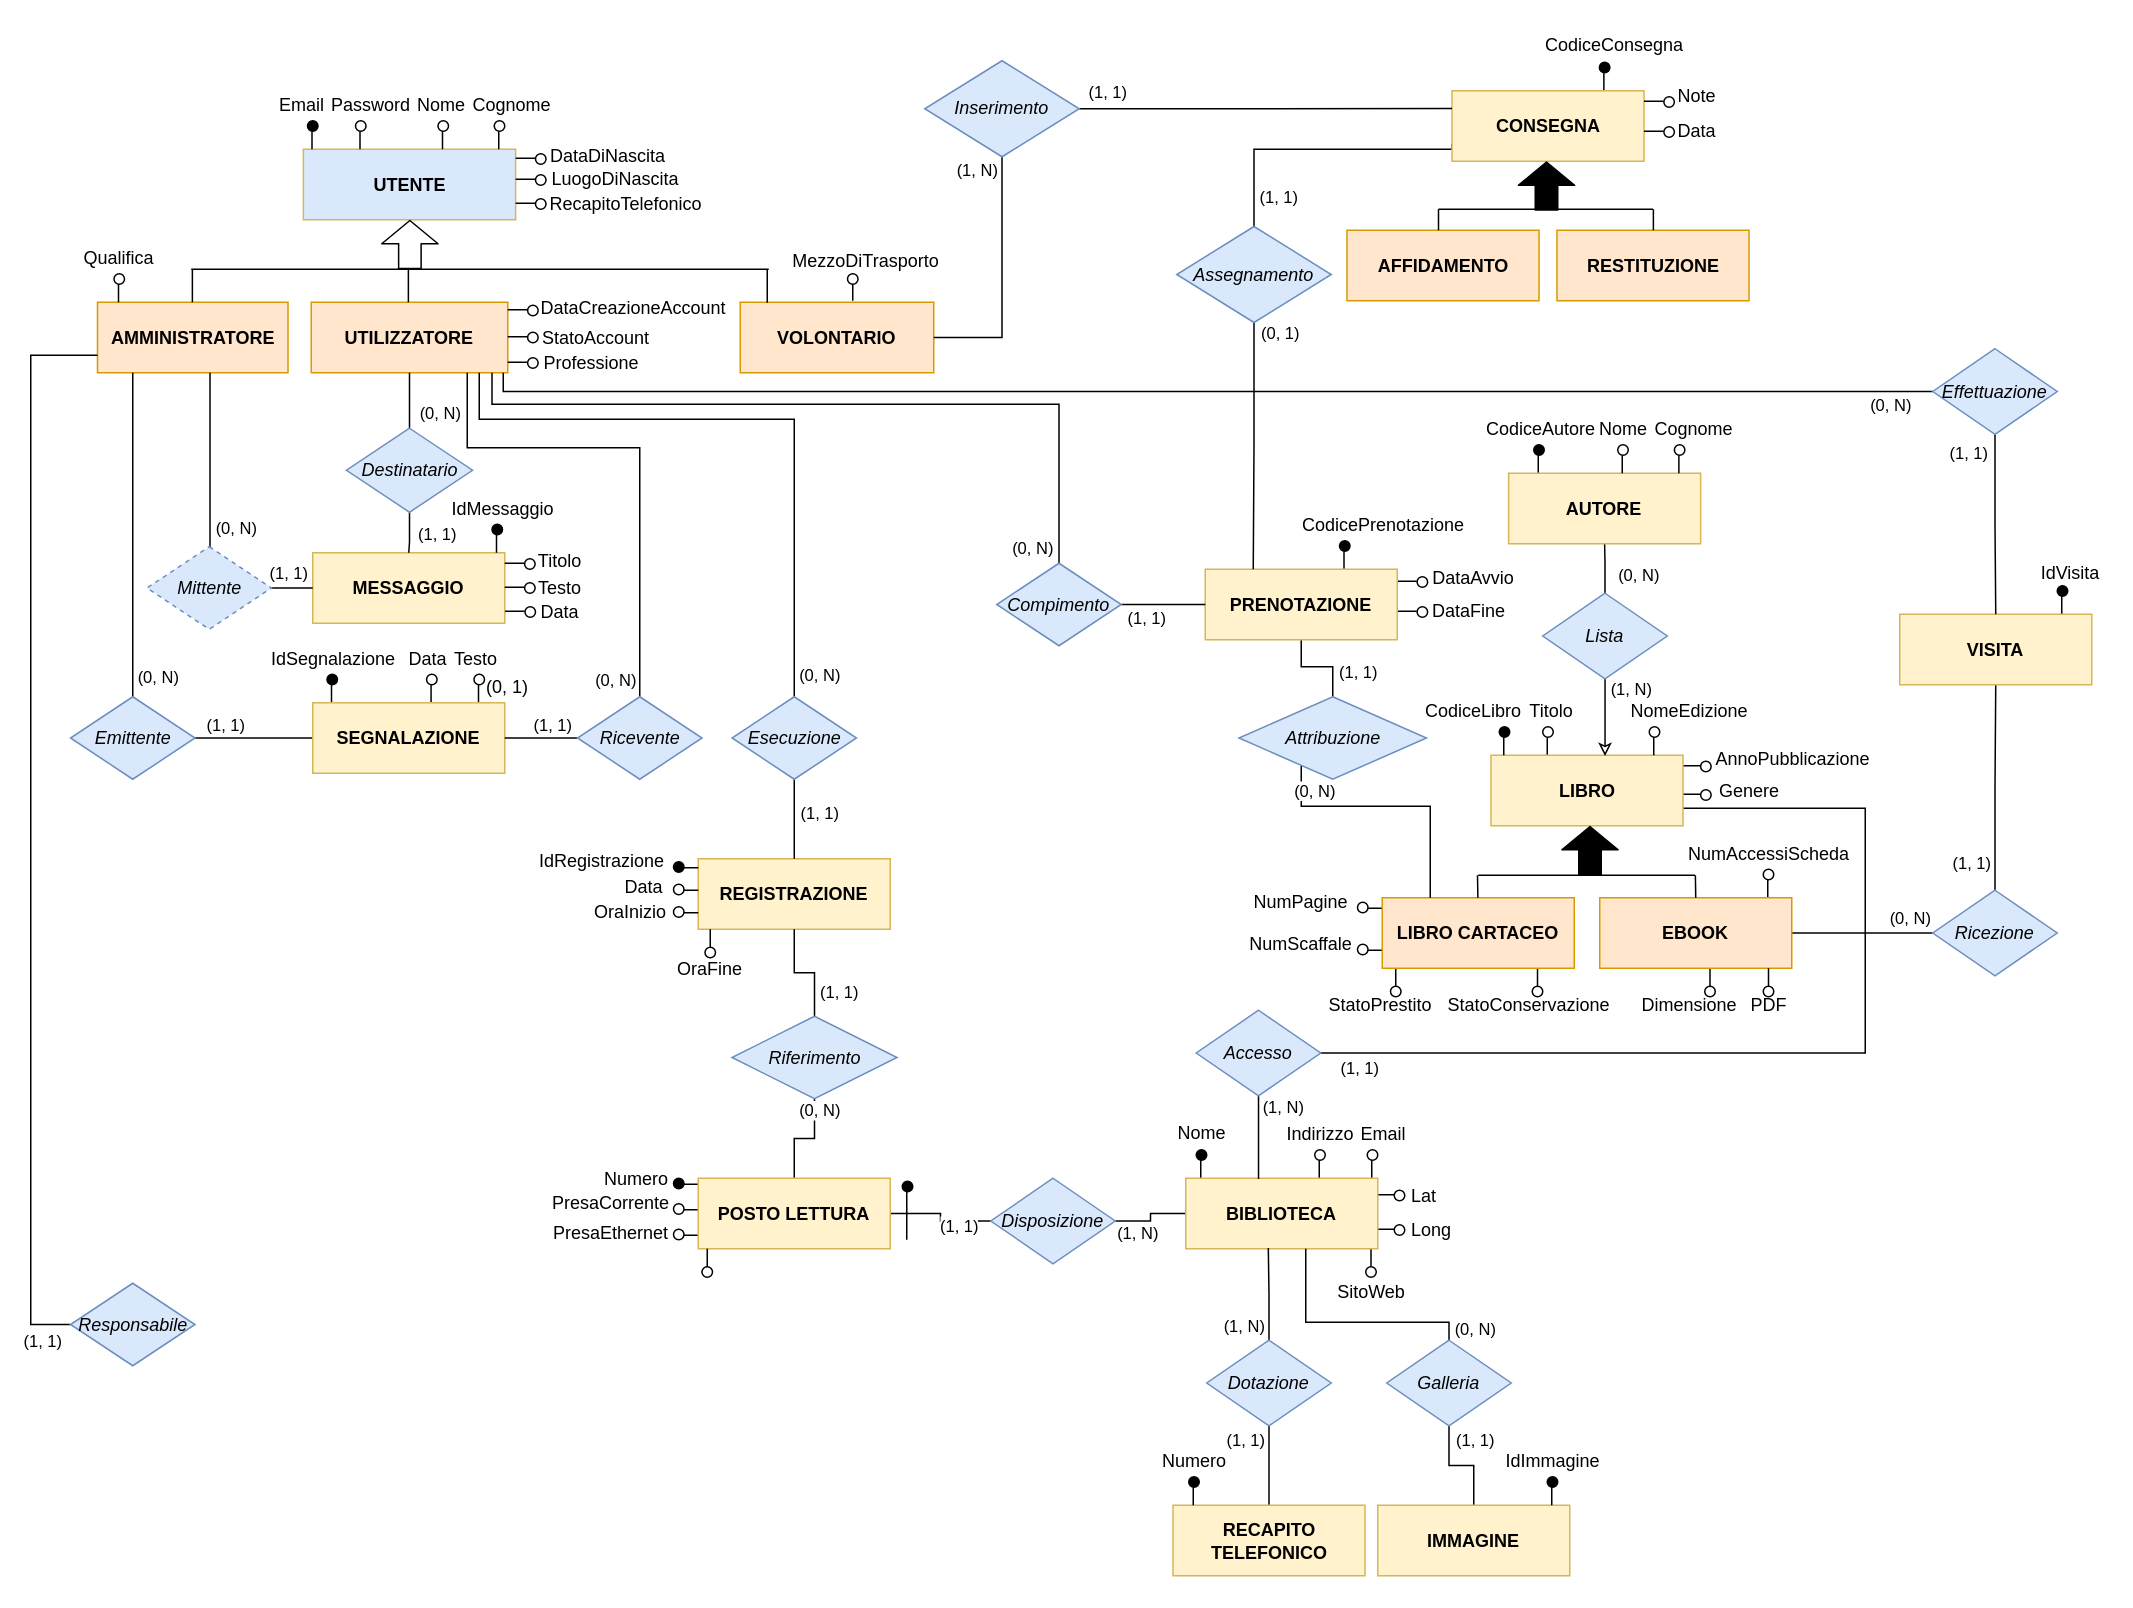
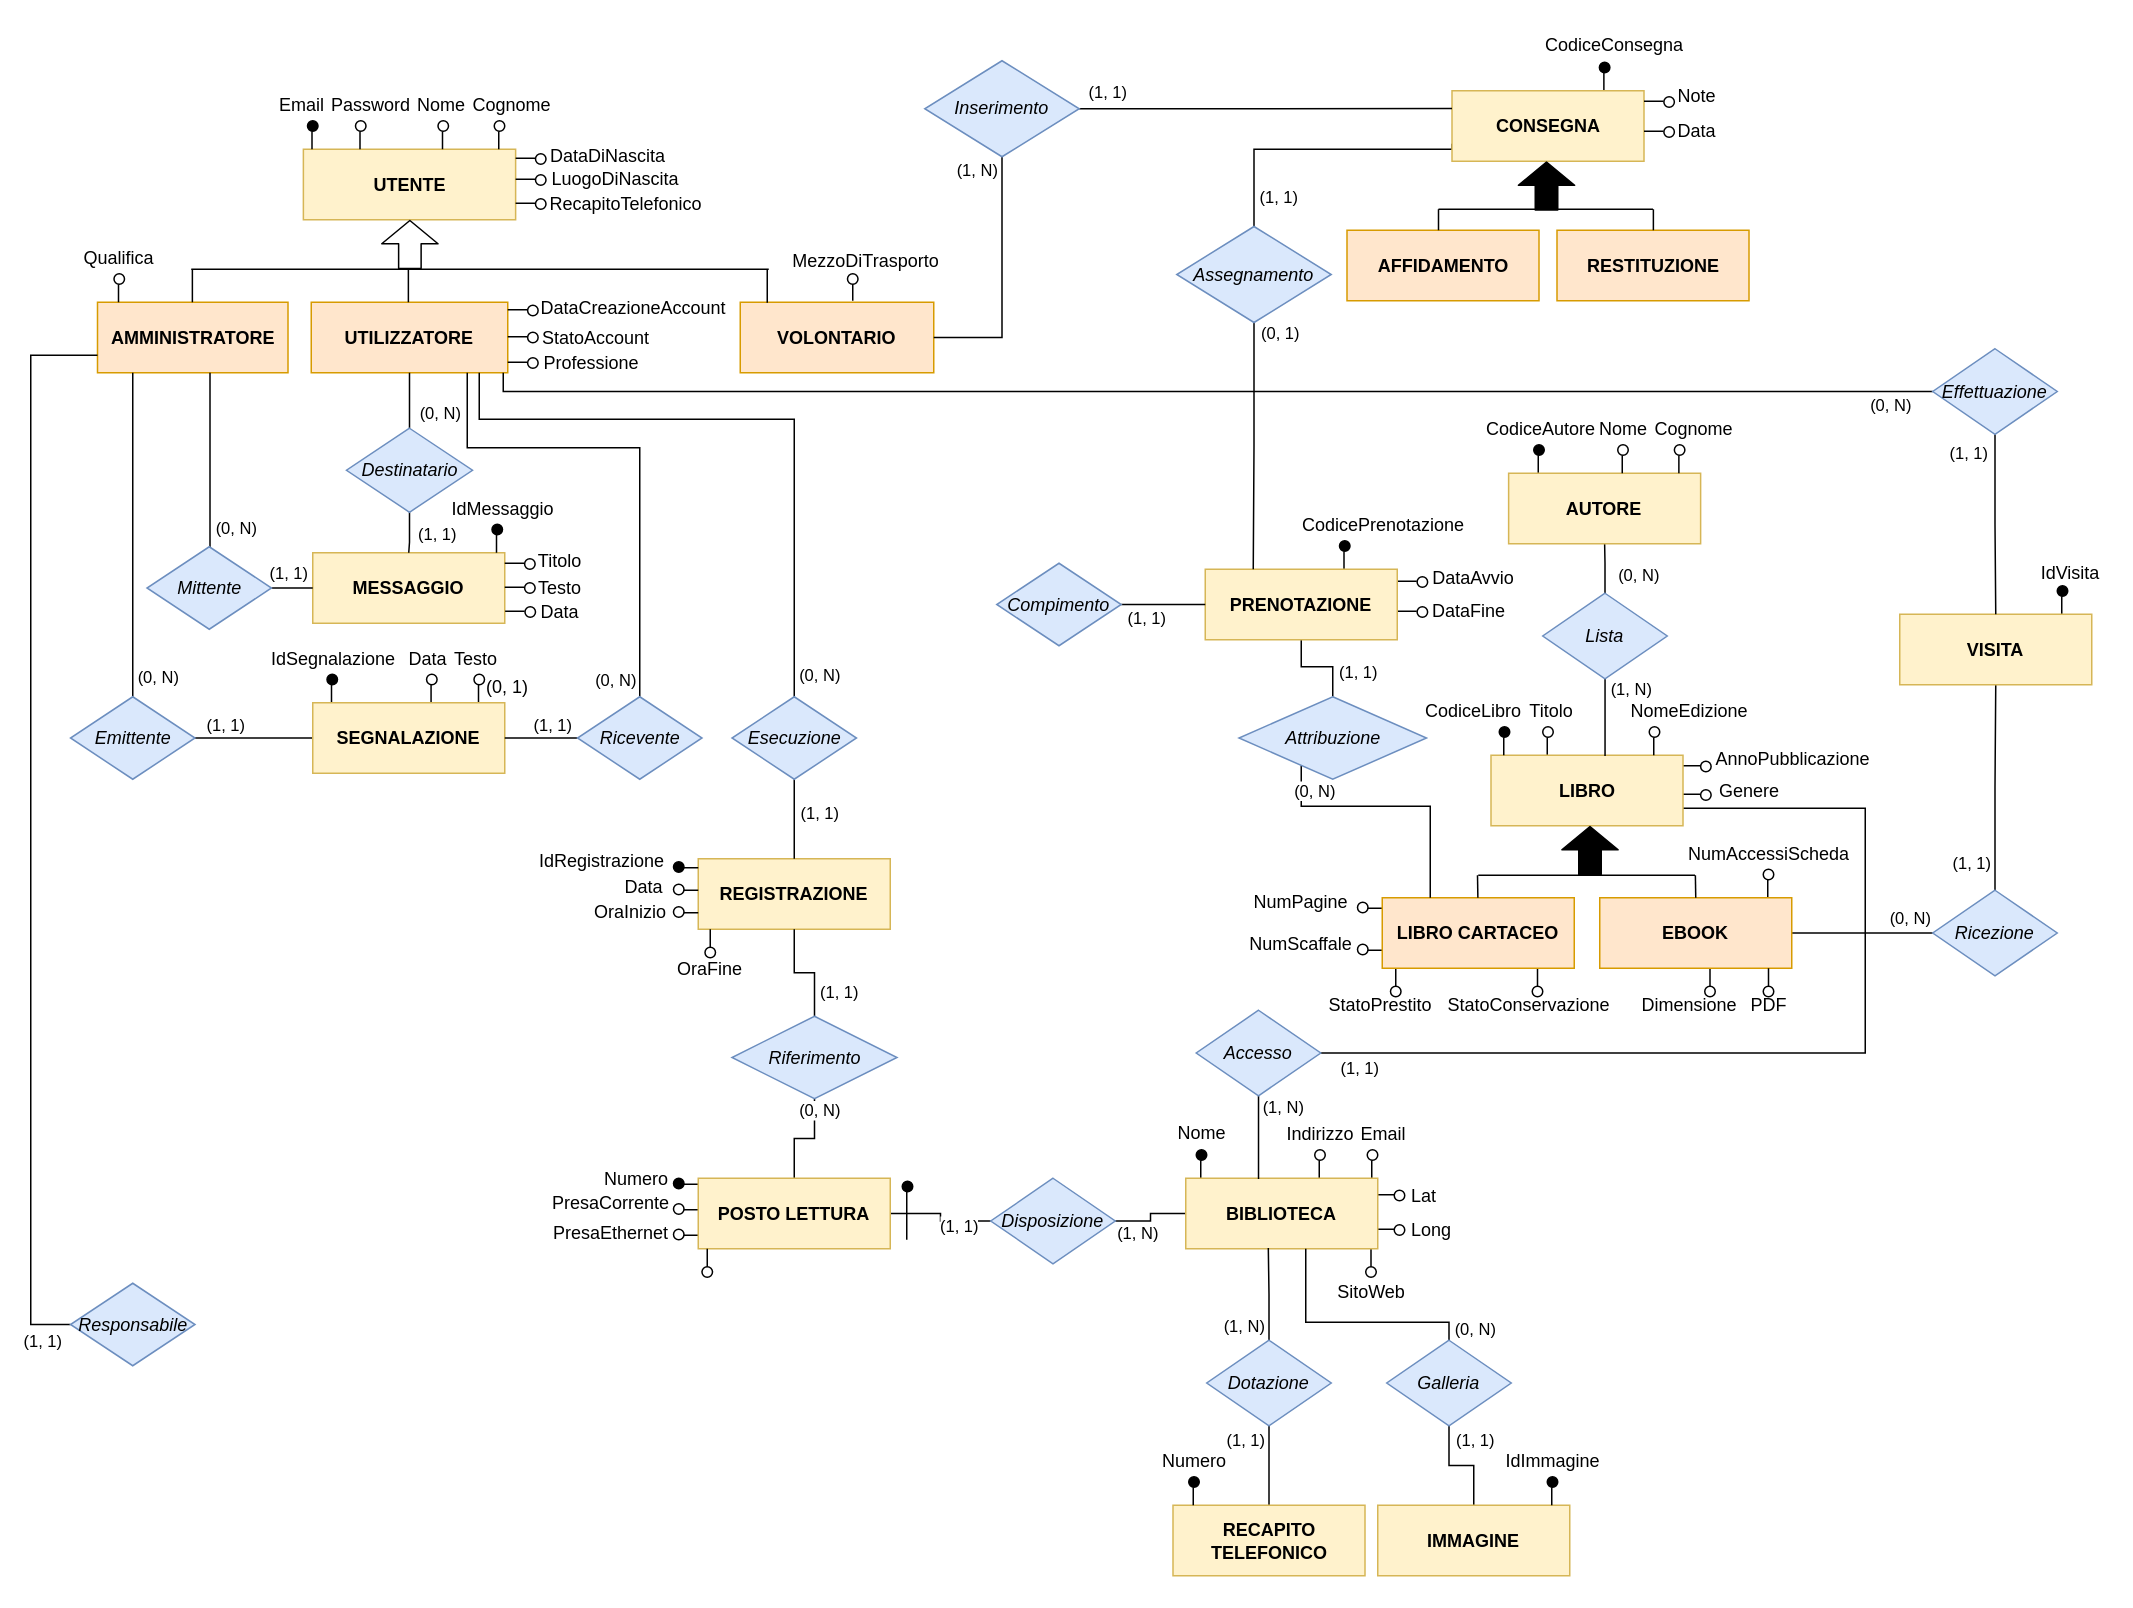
node "UTENTE": fillcolor #dae8fc -> #fff2cc
edge "UTILIZZATORE" -- "Compimento": removed, label "(0, N)"
node "Mittente": style dashed -> solid
edge "Lista" -> "LIBRO": arrowhead classic -> none
